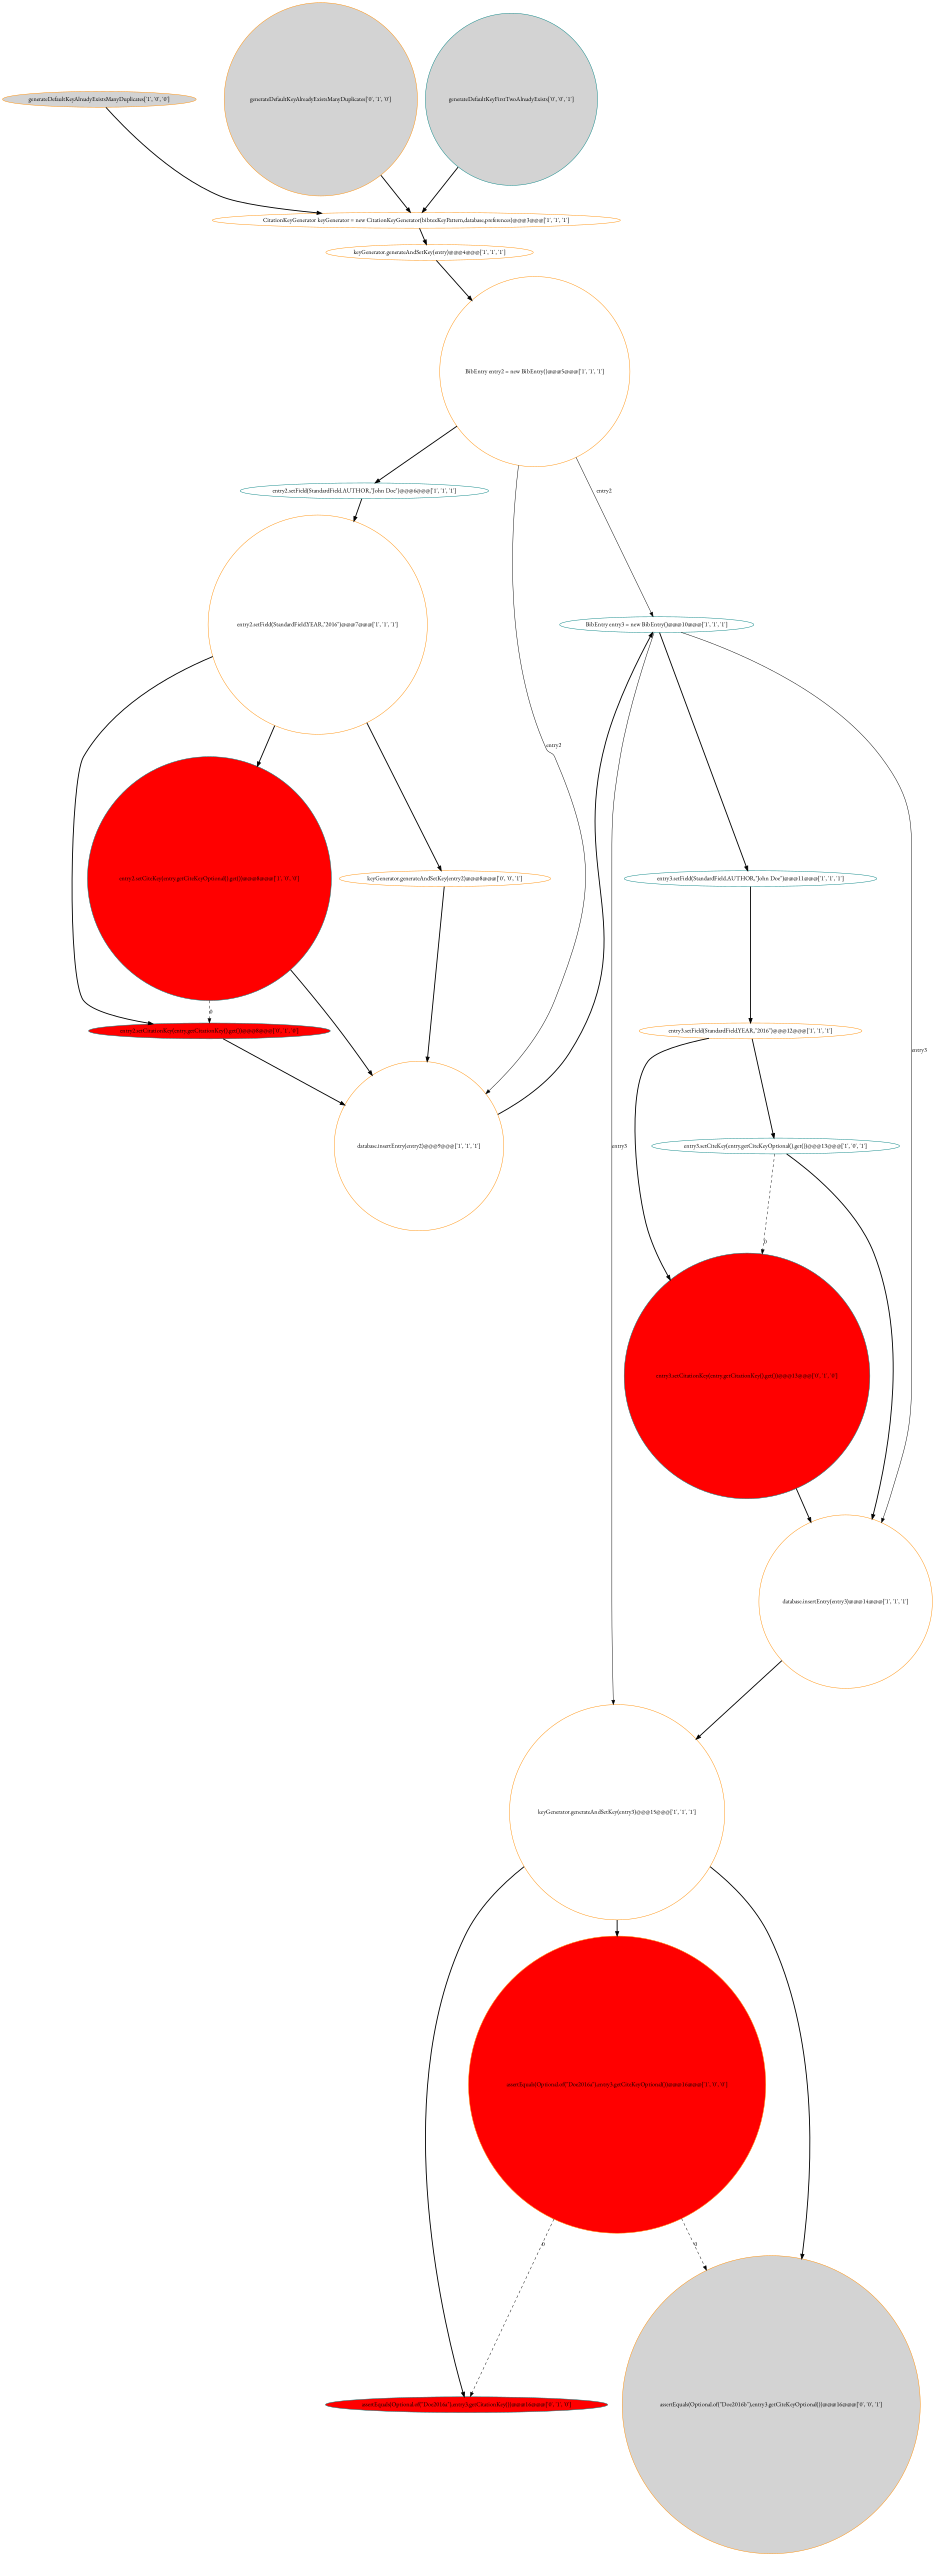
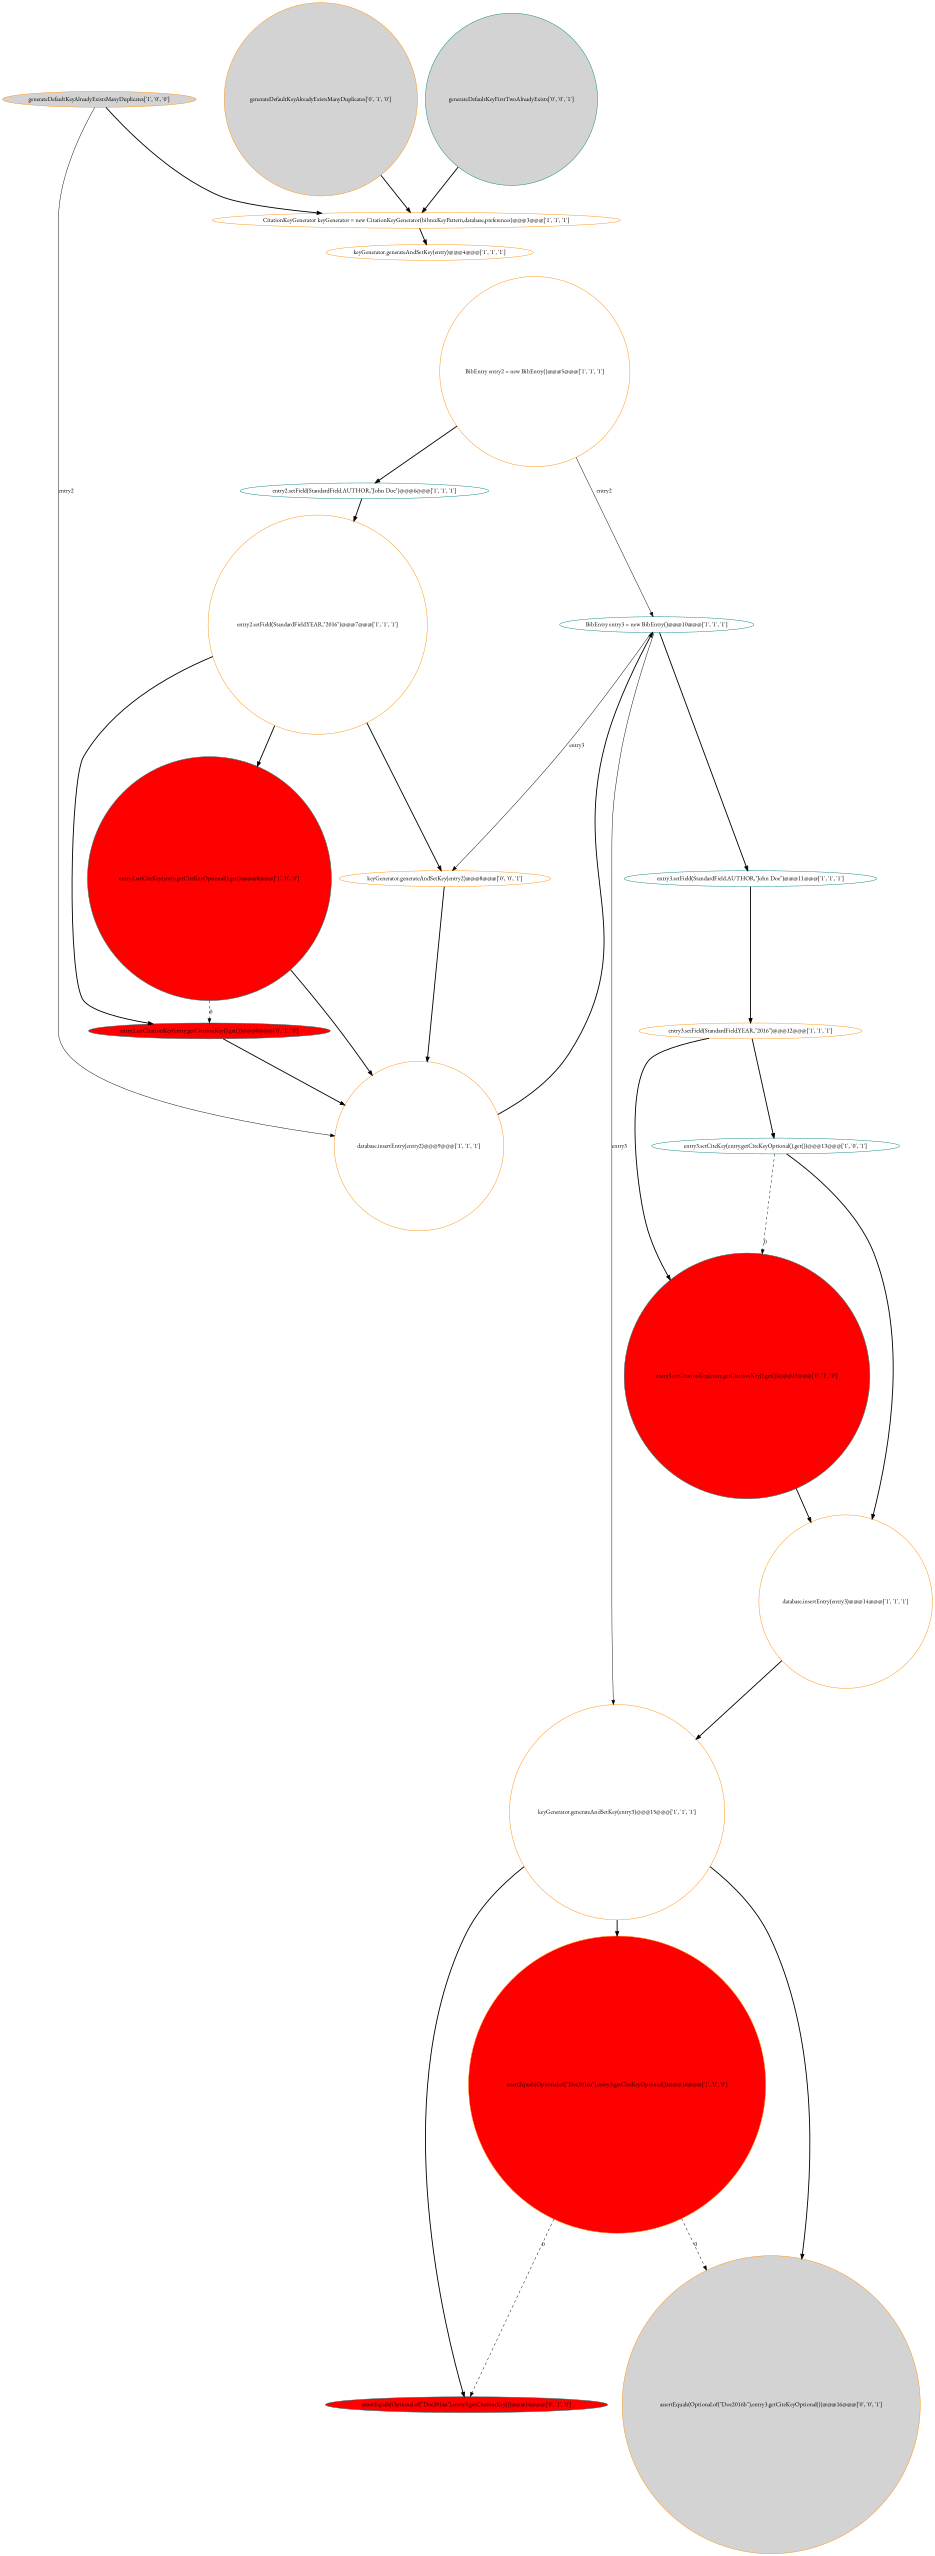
edge "keyGenerator.generateAndSetKey(entry)@@@4@@@['1', '1', '1']" -> "BibEntry entry2 = new BibEntry()@@@5@@@['1', '1', '1']": removed
edge "BibEntry entry2 = new BibEntry()@@@5@@@['1', '1', '1']" -> "database.insertEntry(entry2)@@@9@@@['1', '1', '1']": now "generateDefaultKeyAlreadyExistsManyDuplicates['1', '0', '0']" -> "database.insertEntry(entry2)@@@9@@@['1', '1', '1']"
edge "BibEntry entry3 = new BibEntry()@@@10@@@['1', '1', '1']" -> "database.insertEntry(entry3)@@@14@@@['1', '1', '1']": now "BibEntry entry3 = new BibEntry()@@@10@@@['1', '1', '1']" -> "keyGenerator.generateAndSetKey(entry2)@@@8@@@['0', '0', '1']"
